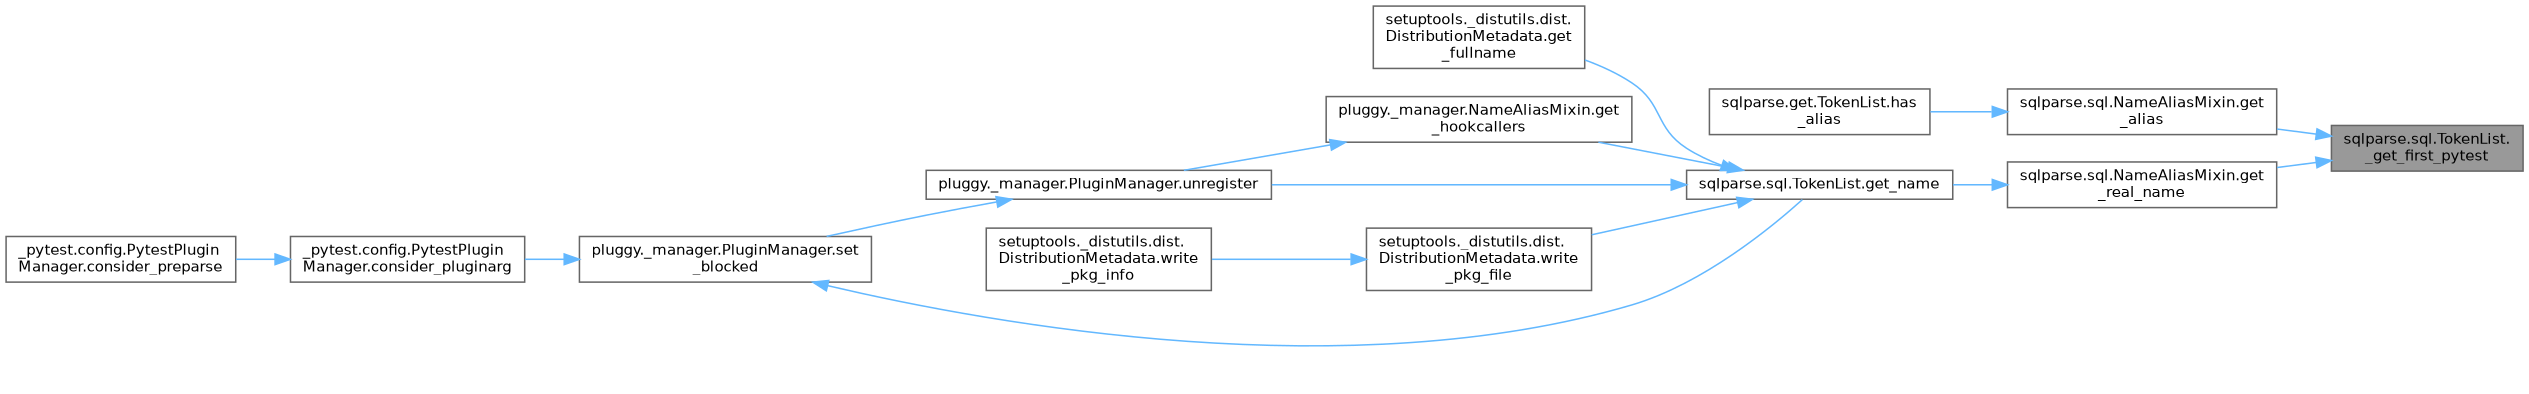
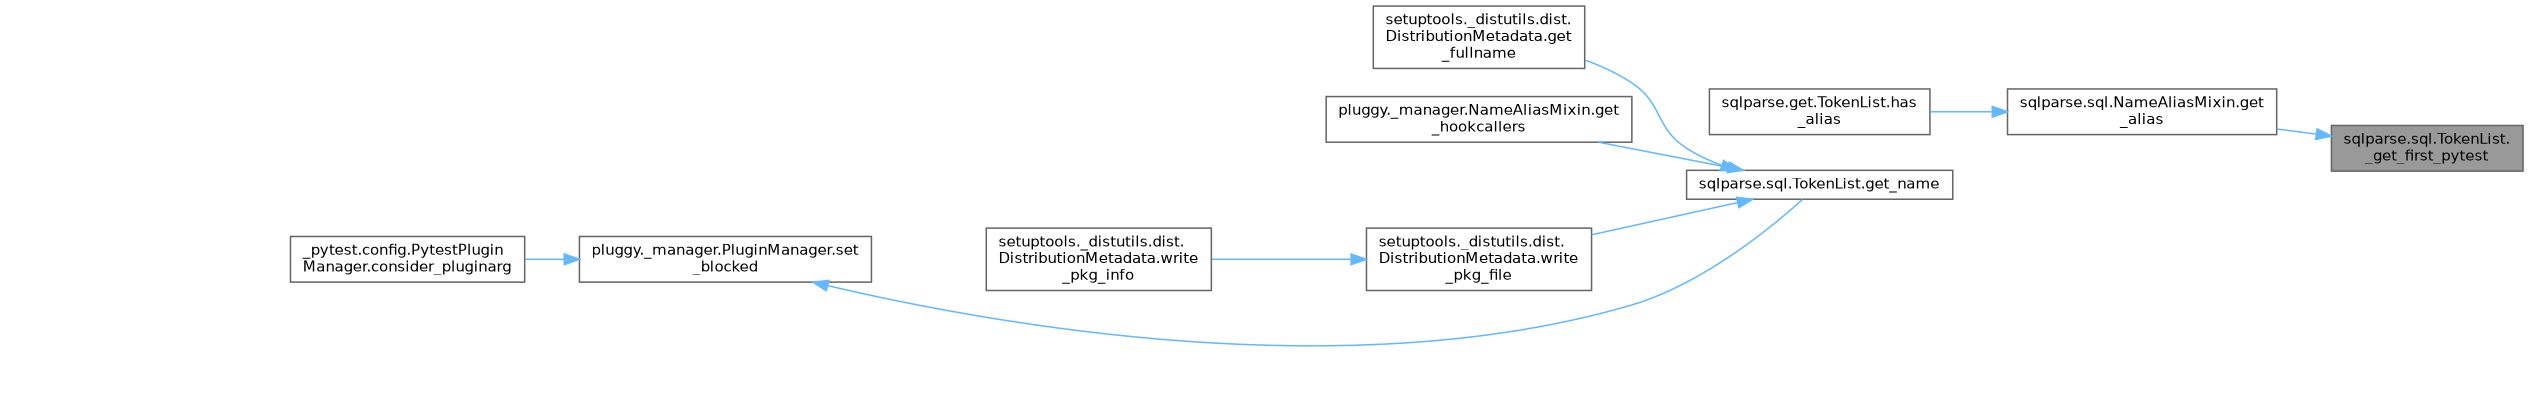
node "pluggy._manager.PluginManager.unregister": removed
node "sqlparse.sql.NameAliasMixin.get _real_name": removed
node "_pytest.config.PytestPlugin Manager.consider_preparse": removed
